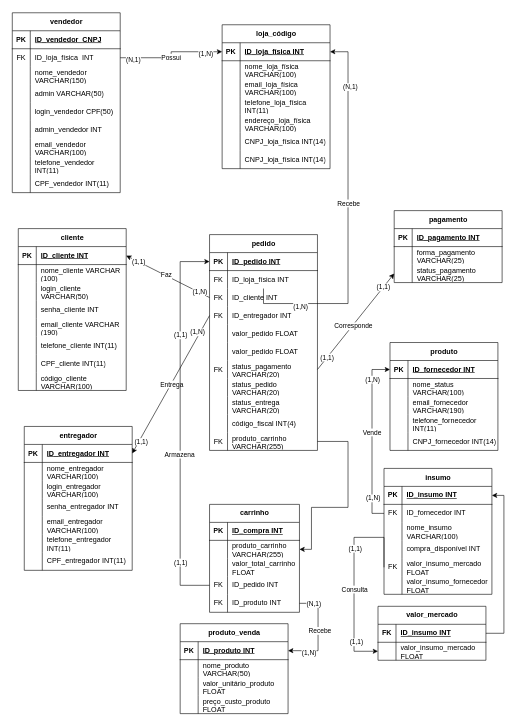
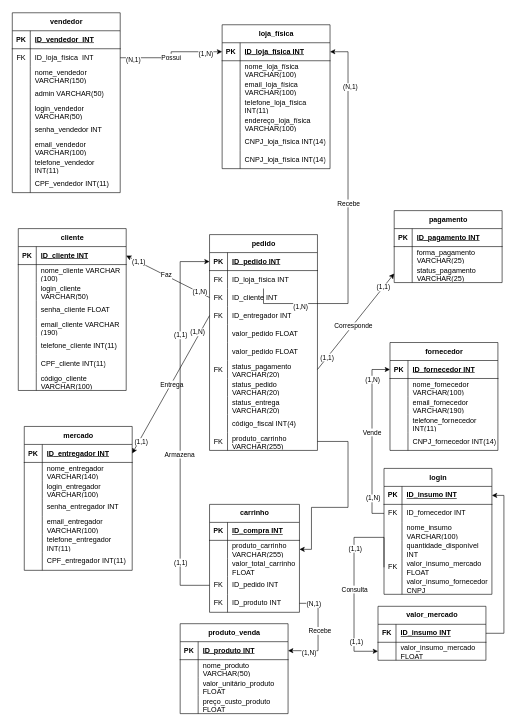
node "loja_código": label "loja_código" -> "loja_física"
node "ID_vendedor CNPJ": label "ID_vendedor CNPJ" -> "ID_vendedor INT"
node "login_vendedor CPF(50)": label "login_vendedor CPF(50)" -> "login_vendedor VARCHAR(50)"
node "admin_vendedor INT": label "admin_vendedor INT" -> "senha_vendedor INT"
node "senha_cliente INT": label "senha_cliente INT" -> "senha_cliente FLOAT"
node "produto": label "produto" -> "fornecedor"
node "nome_status VARCHAR(100)": label "nome_status VARCHAR(100)" -> "nome_fornecedor VARCHAR(100)"
node "entregador": label "entregador" -> "mercado"
node "nome_entregador VARCHAR(100)": label "nome_entregador VARCHAR(100)" -> "nome_entregador VARCHAR(140)"
node "insumo": label "insumo" -> "login"
node "compra_disponível INT": label "compra_disponível INT" -> "quantidade_disponível INT"
node "valor_insumo_fornecedor FLOAT": label "valor_insumo_fornecedor FLOAT" -> "valor_insumo_fornecedor CNPJ"
